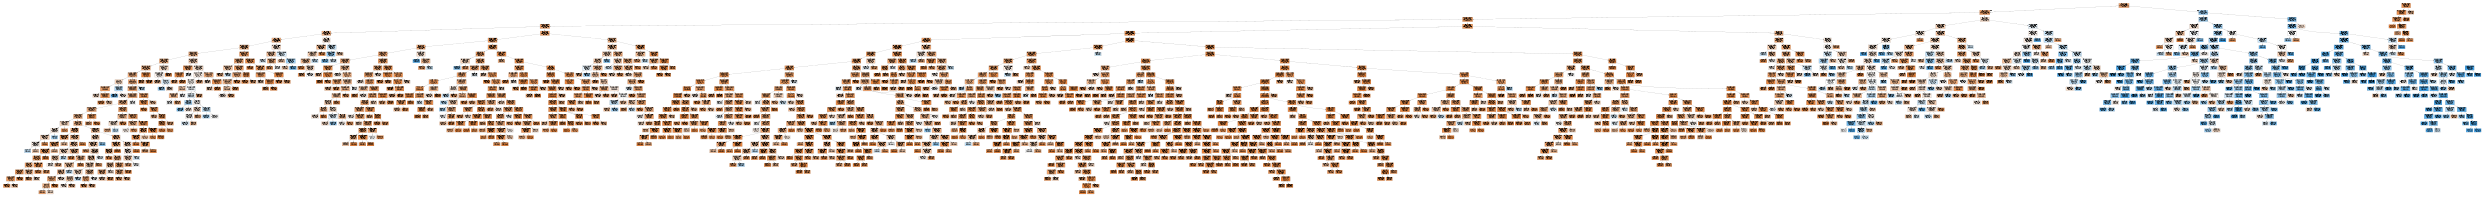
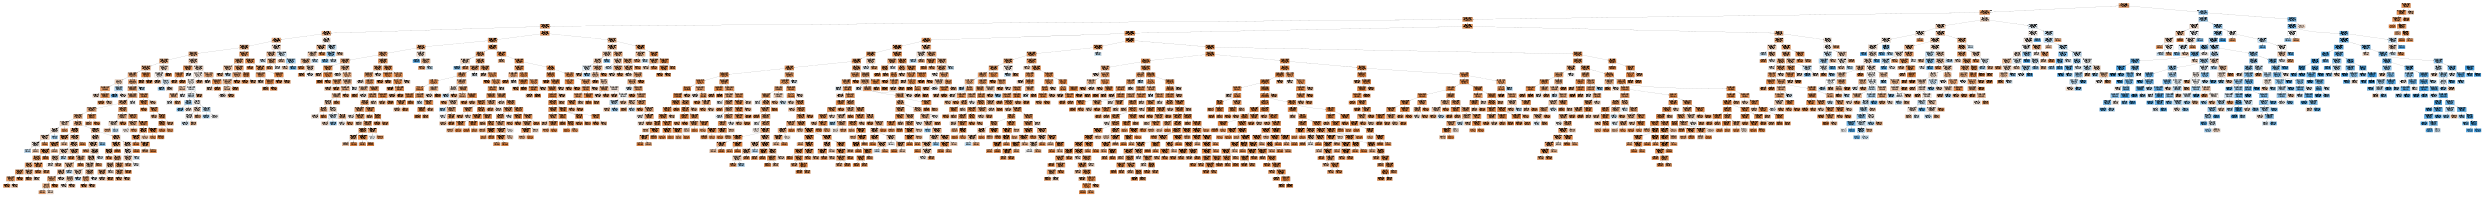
node "samples = 27 value = [25, 2] class = yes": fillcolor #399de575 -> #e58139eb
